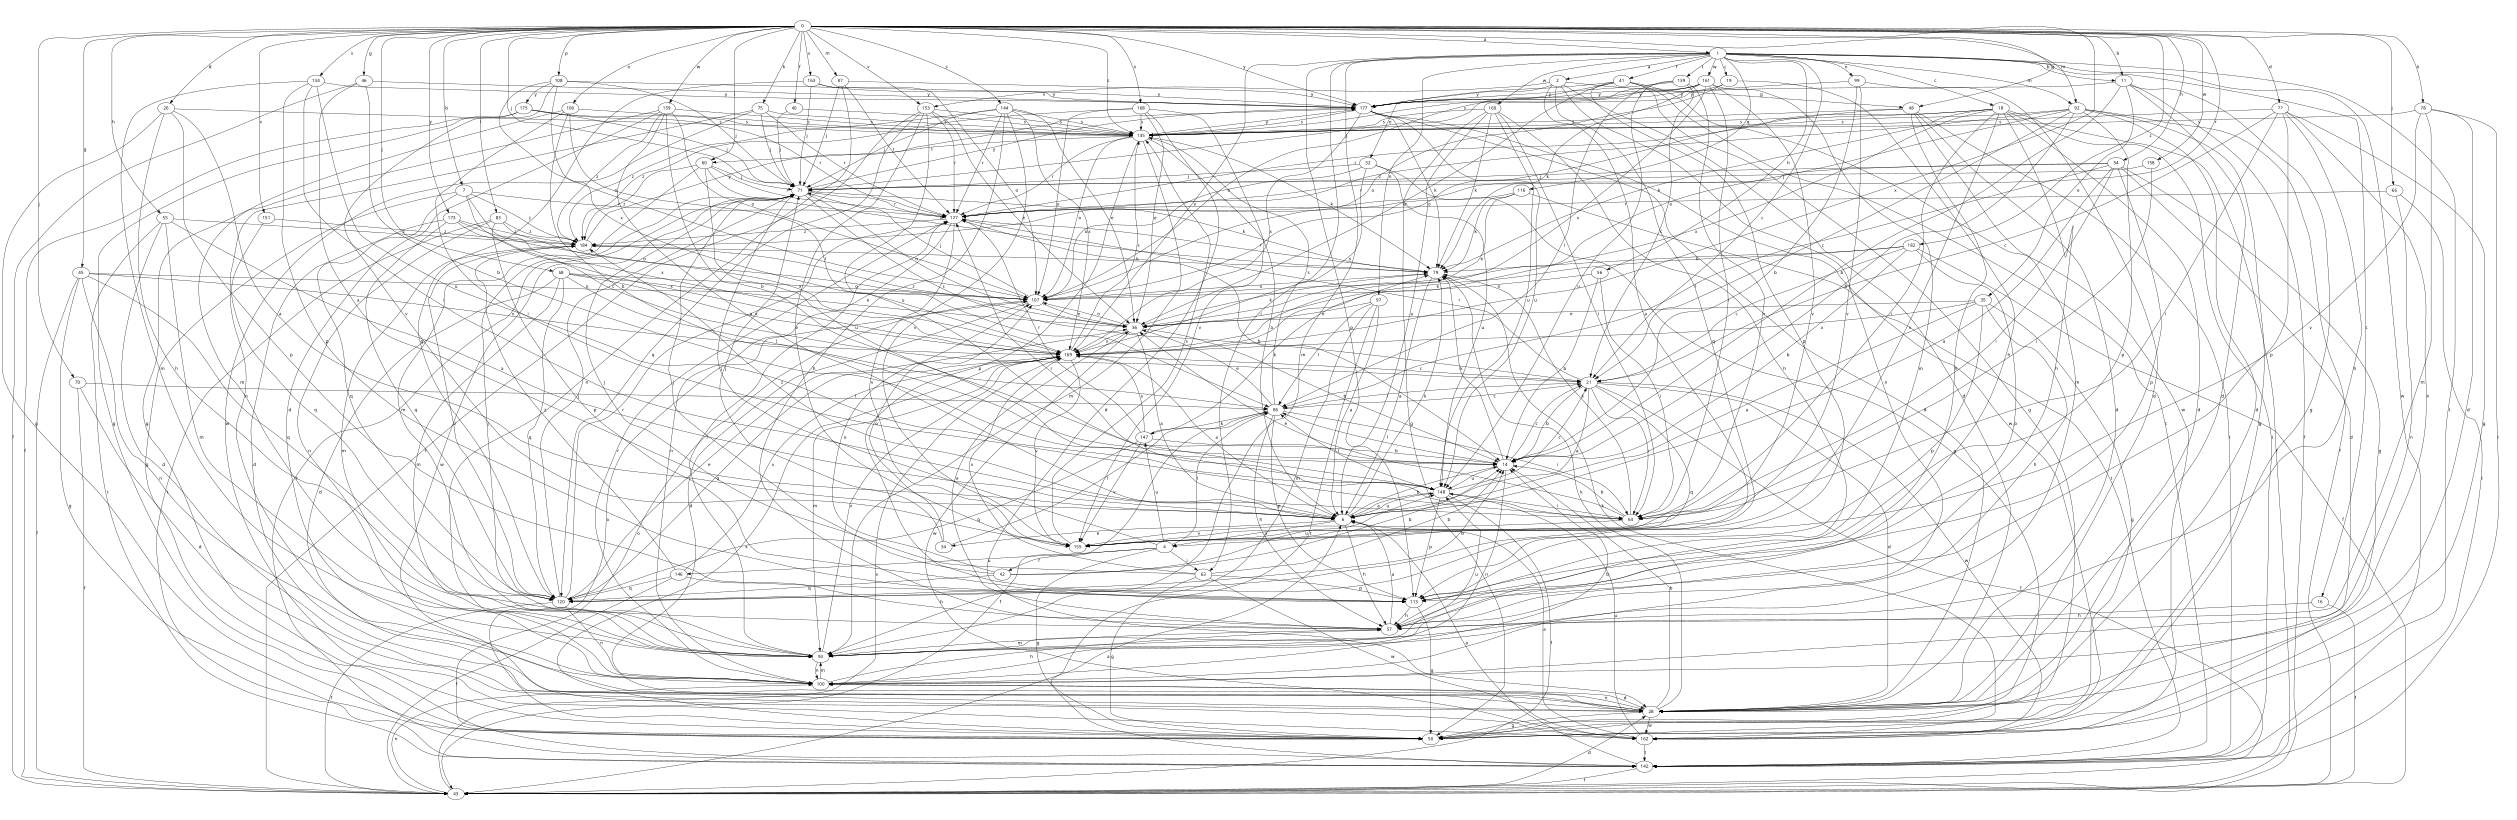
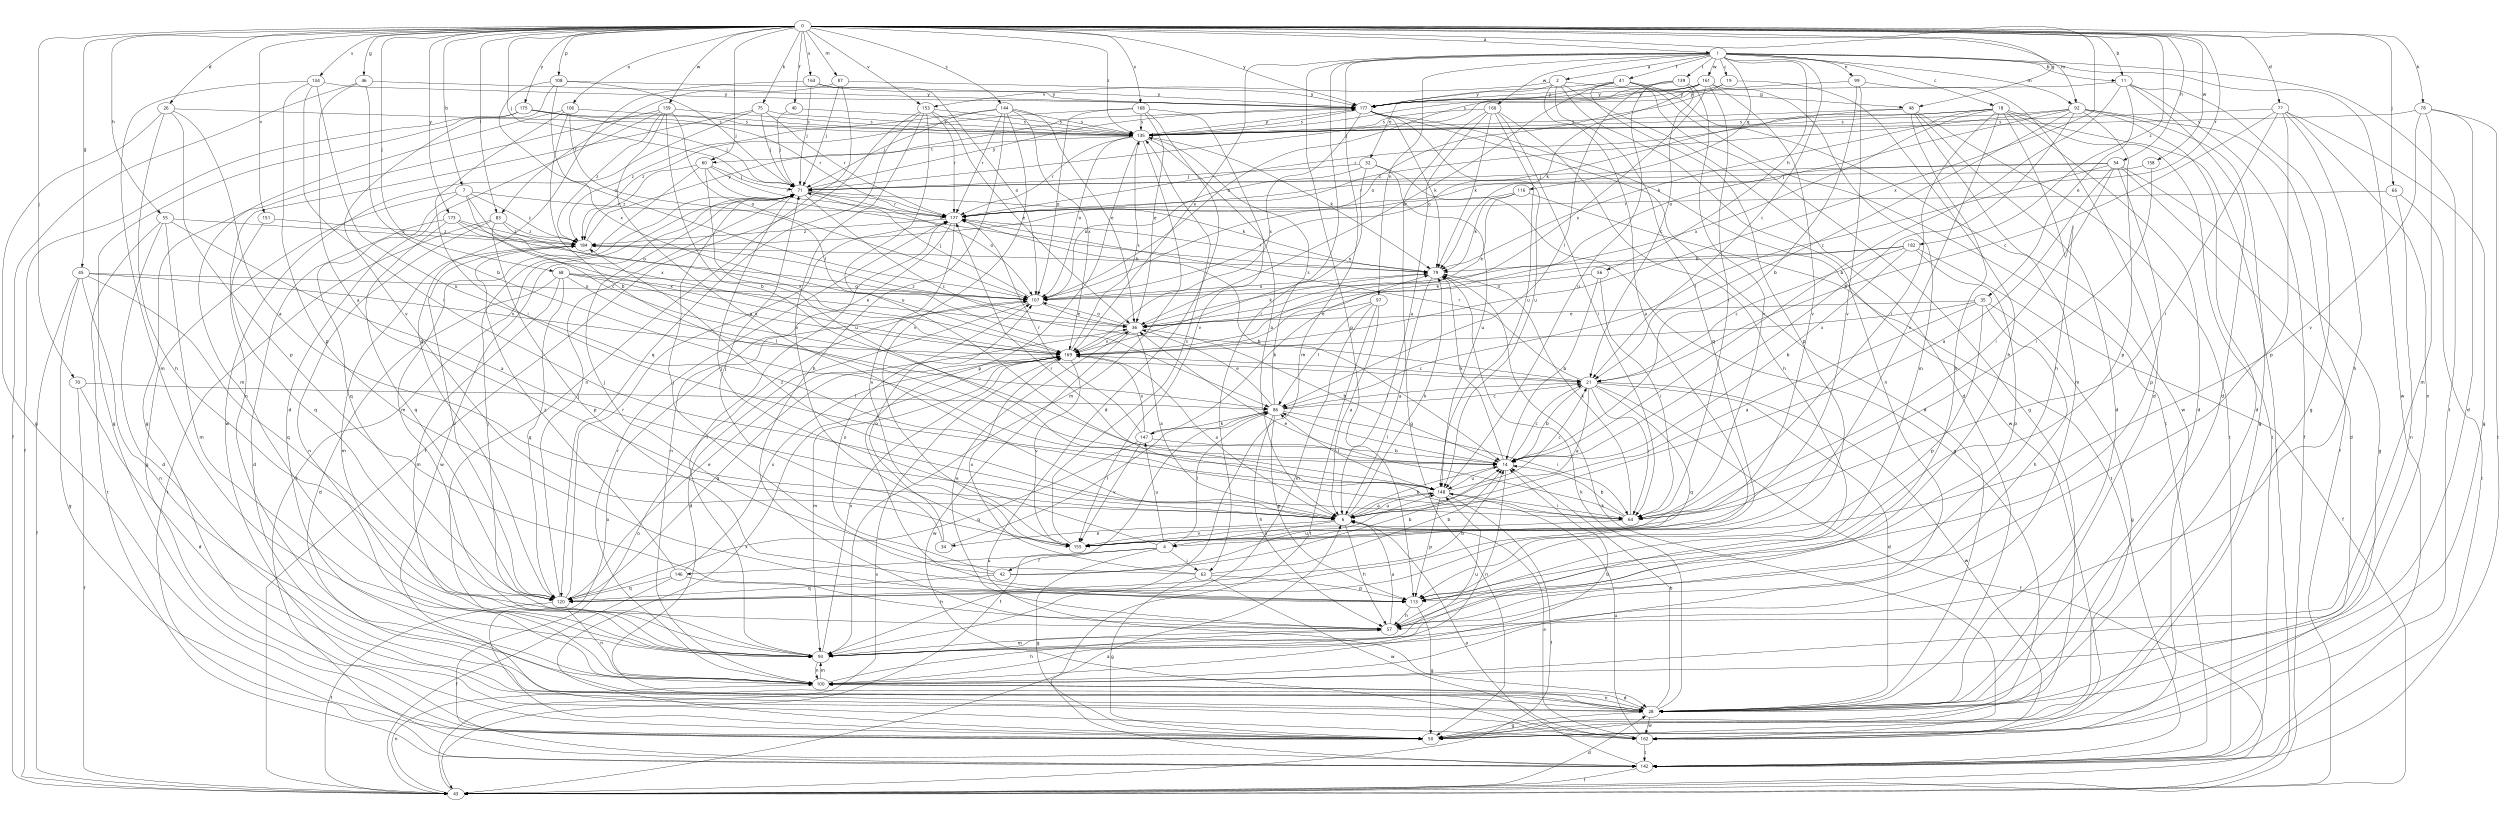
edge "108" -> "175": now "0" -> "175"
edge "87" -> "127": now "87" -> "83"
edge "71" -> "36": now "71" -> "107"
node "16": removed
